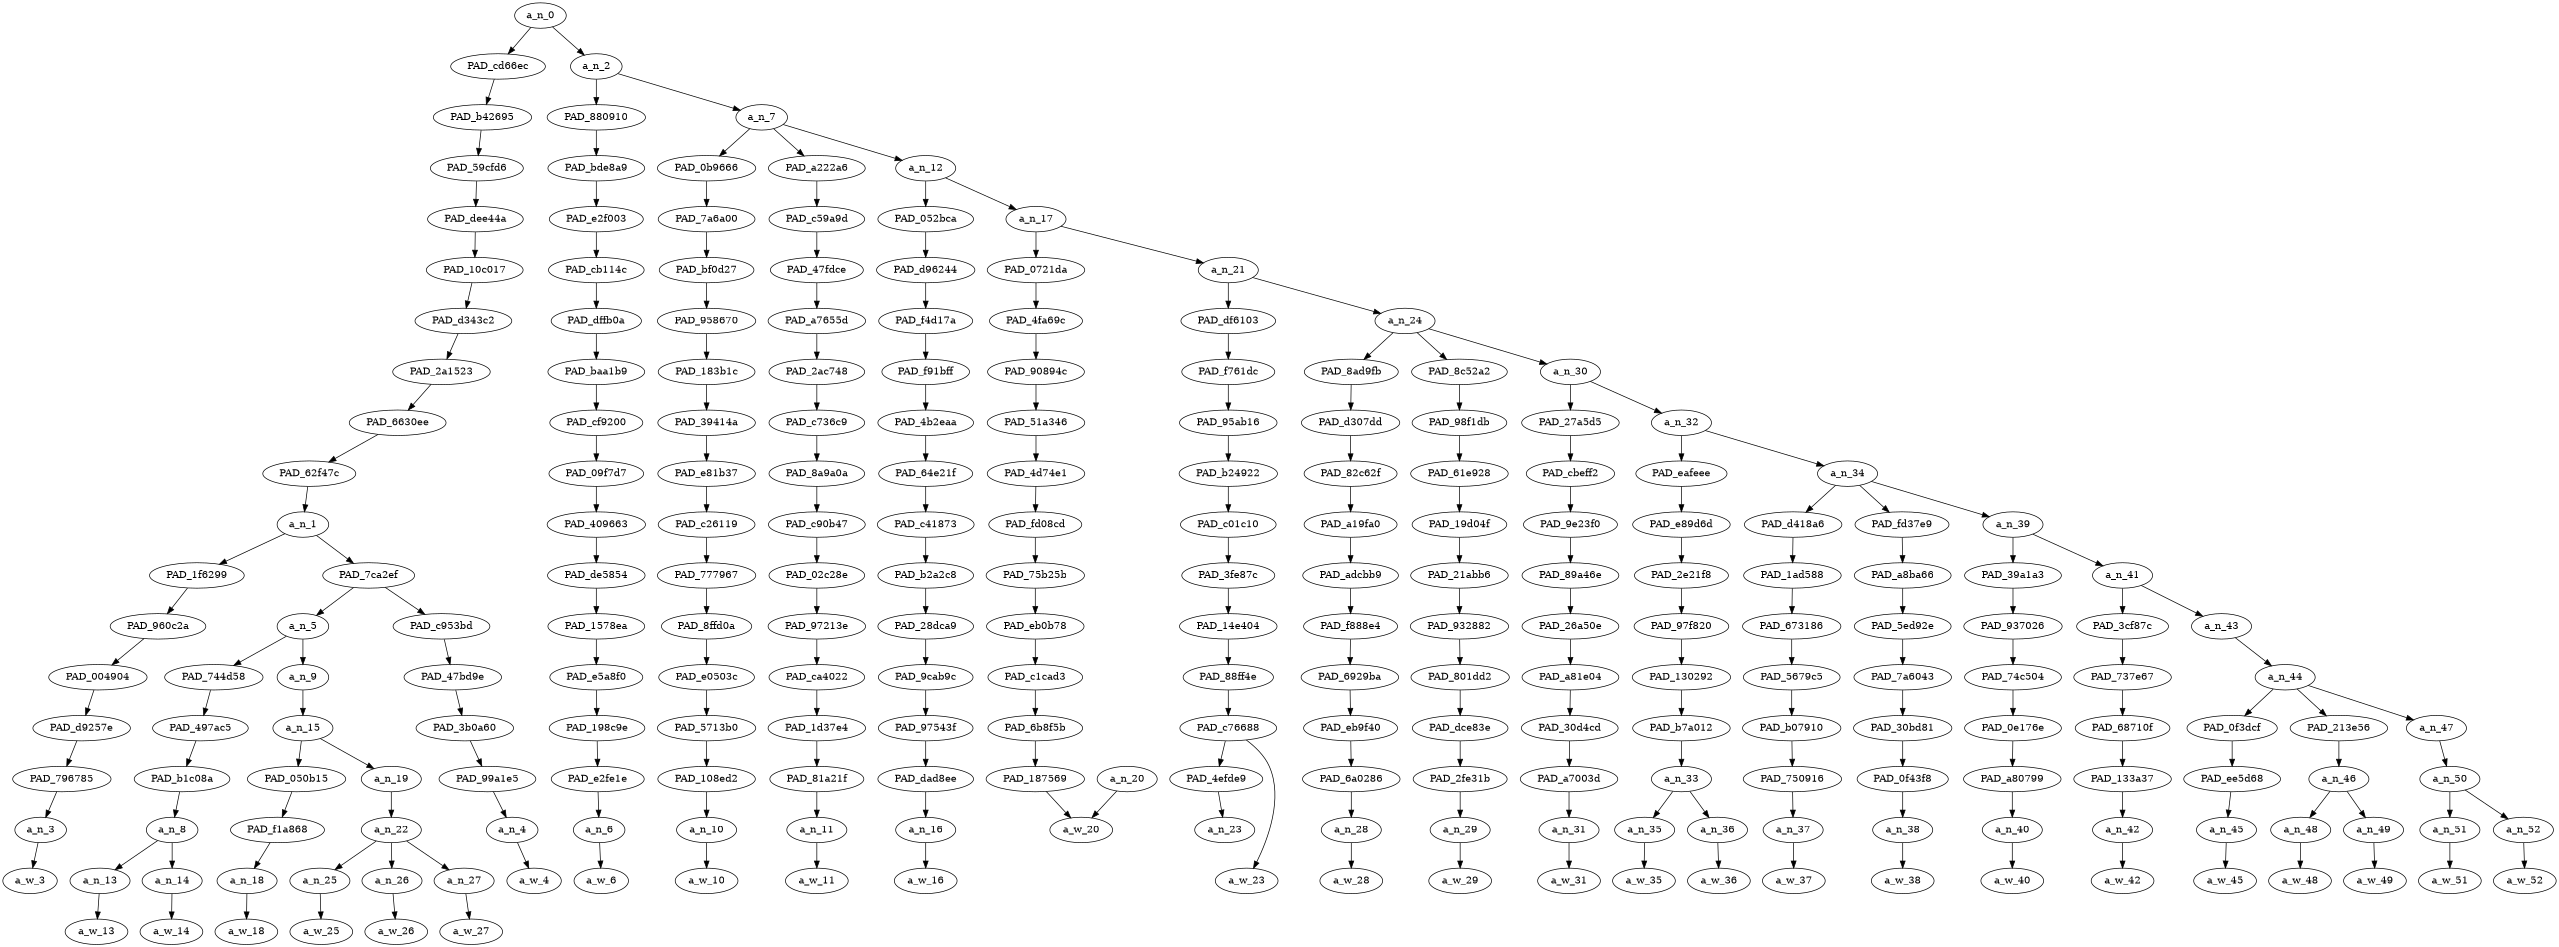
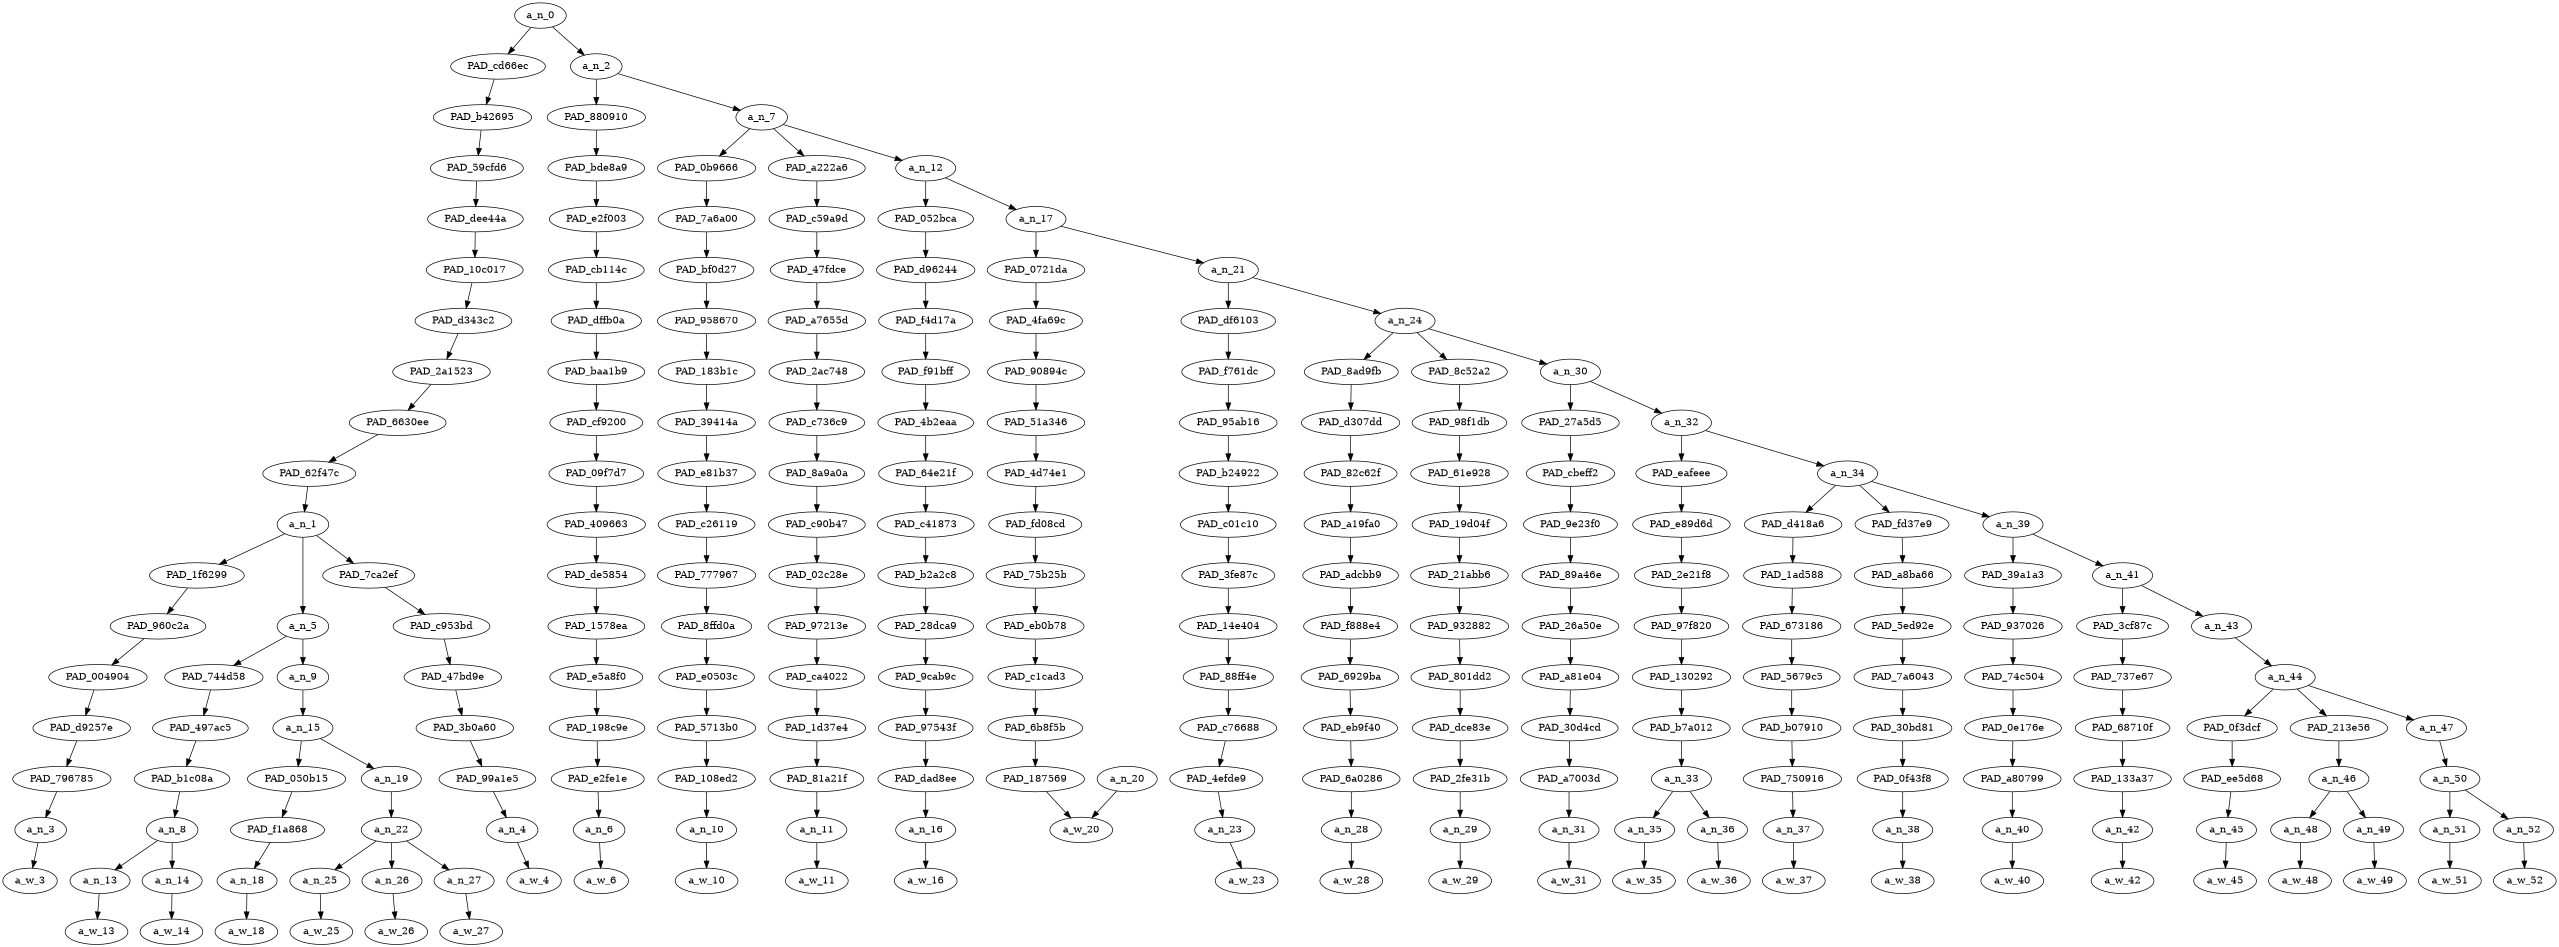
edge "PAD_7ca2ef" -> "a_n_5": now "a_n_1" -> "a_n_5"
edge "PAD_c76688" -> "a_w_23": now "a_n_23" -> "a_w_23"
